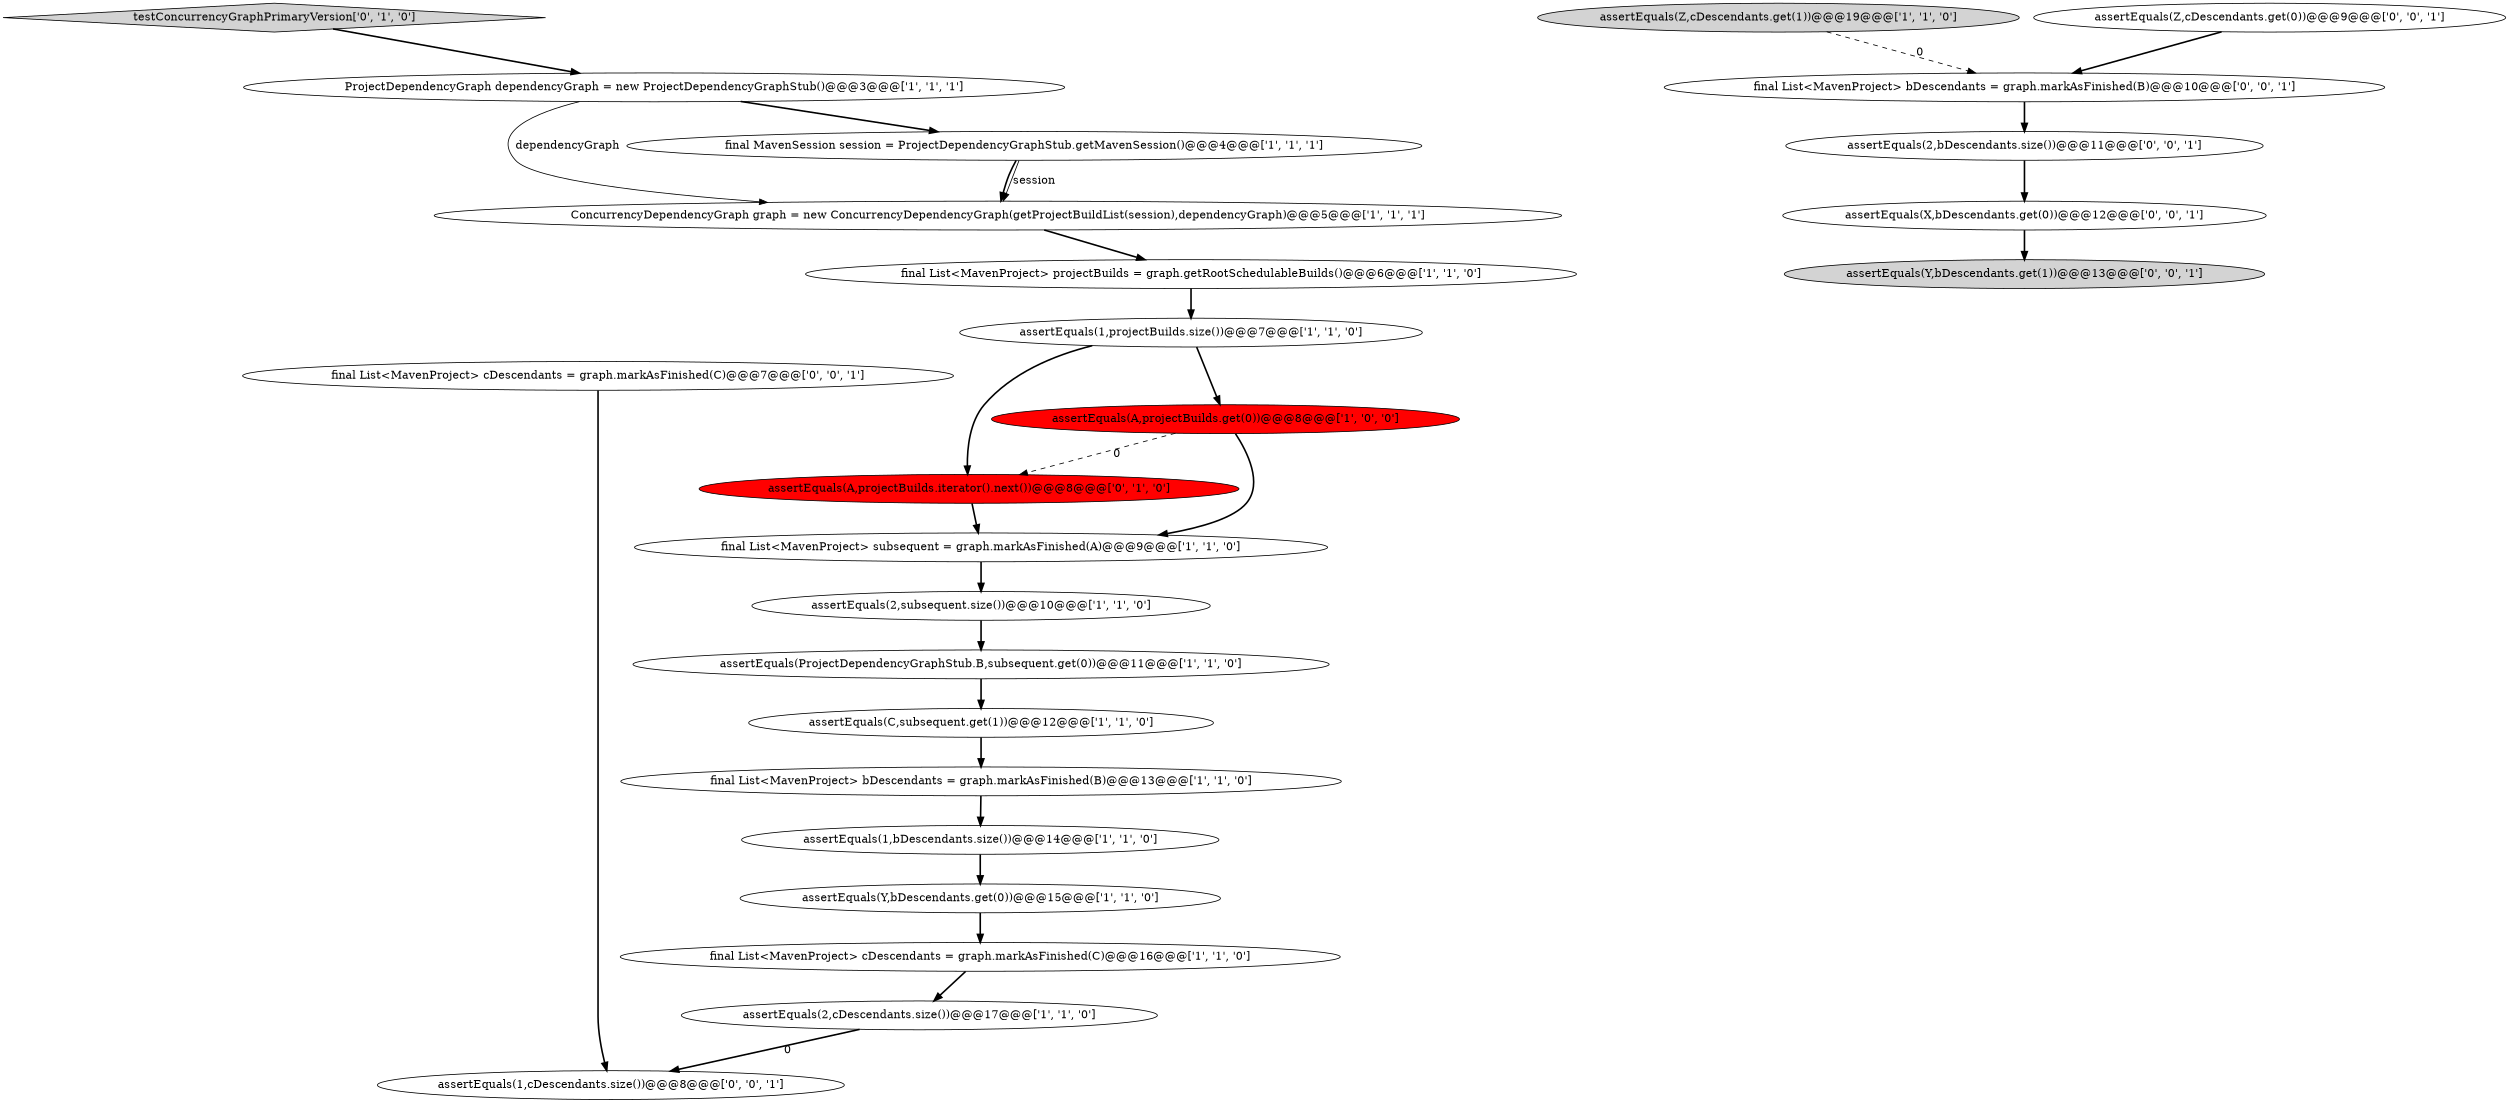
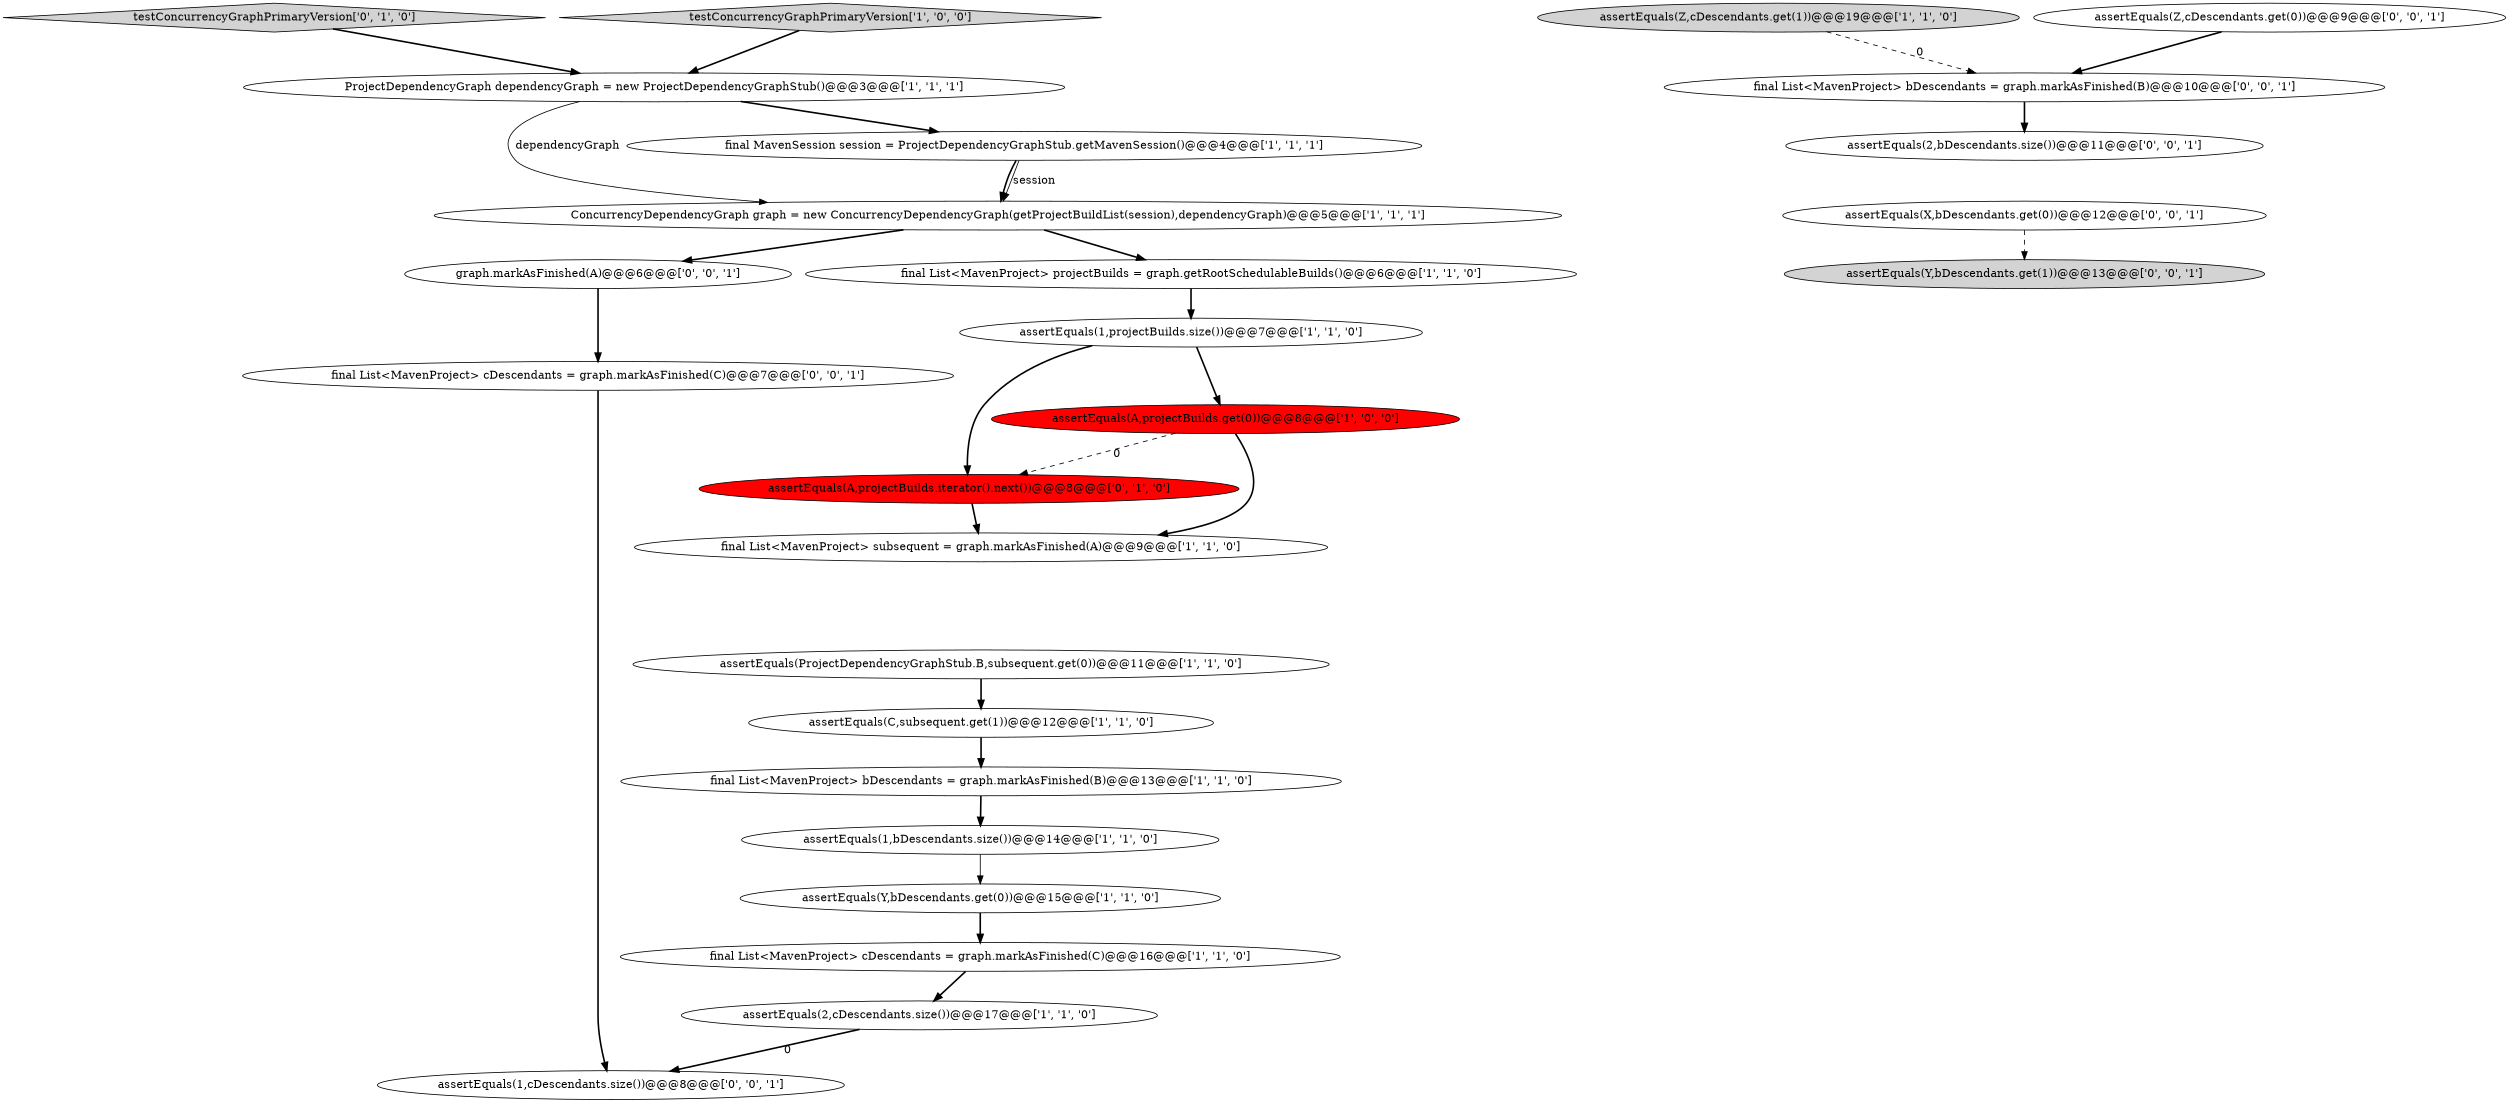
node "testConcurrencyGraphPrimaryVersion['1', '0', '0']": added
edge "assertEquals(2,bDescendants.size())@@@11@@@['0', '0', '1']" -> "assertEquals(X,bDescendants.get(0))@@@12@@@['0', '0', '1']": removed
edge "assertEquals(X,bDescendants.get(0))@@@12@@@['0', '0', '1']" -> "assertEquals(Y,bDescendants.get(1))@@@13@@@['0', '0', '1']": style bold -> dashed
node "graph.markAsFinished(A)@@@6@@@['0', '0', '1']": added
node "assertEquals(2,subsequent.size())@@@10@@@['1', '1', '0']": removed
edge "assertEquals(1,bDescendants.size())@@@14@@@['1', '1', '0']" -> "assertEquals(Y,bDescendants.get(0))@@@15@@@['1', '1', '0']": style bold -> solid
